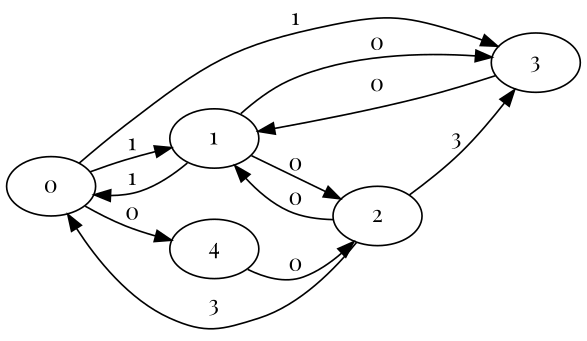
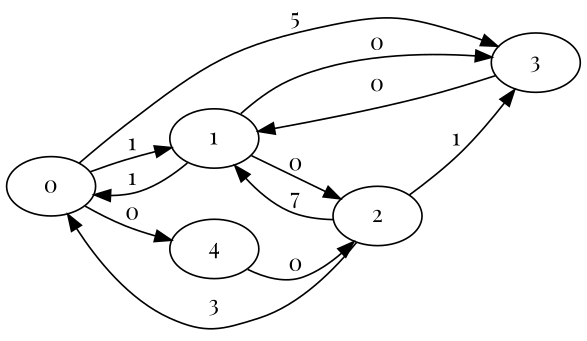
edge "0" -> "3": label "1" -> "5"
edge "2" -> "3": label "3" -> "1"
edge "2" -> "1": label "0" -> "7"
